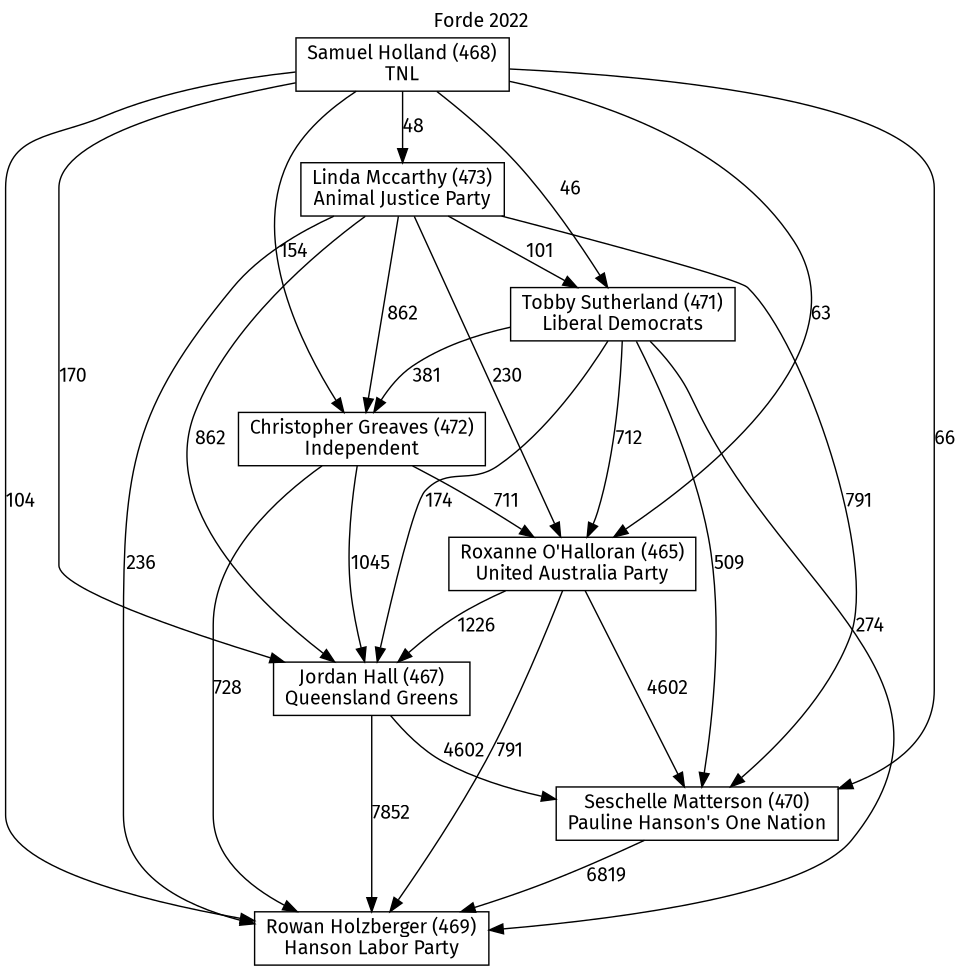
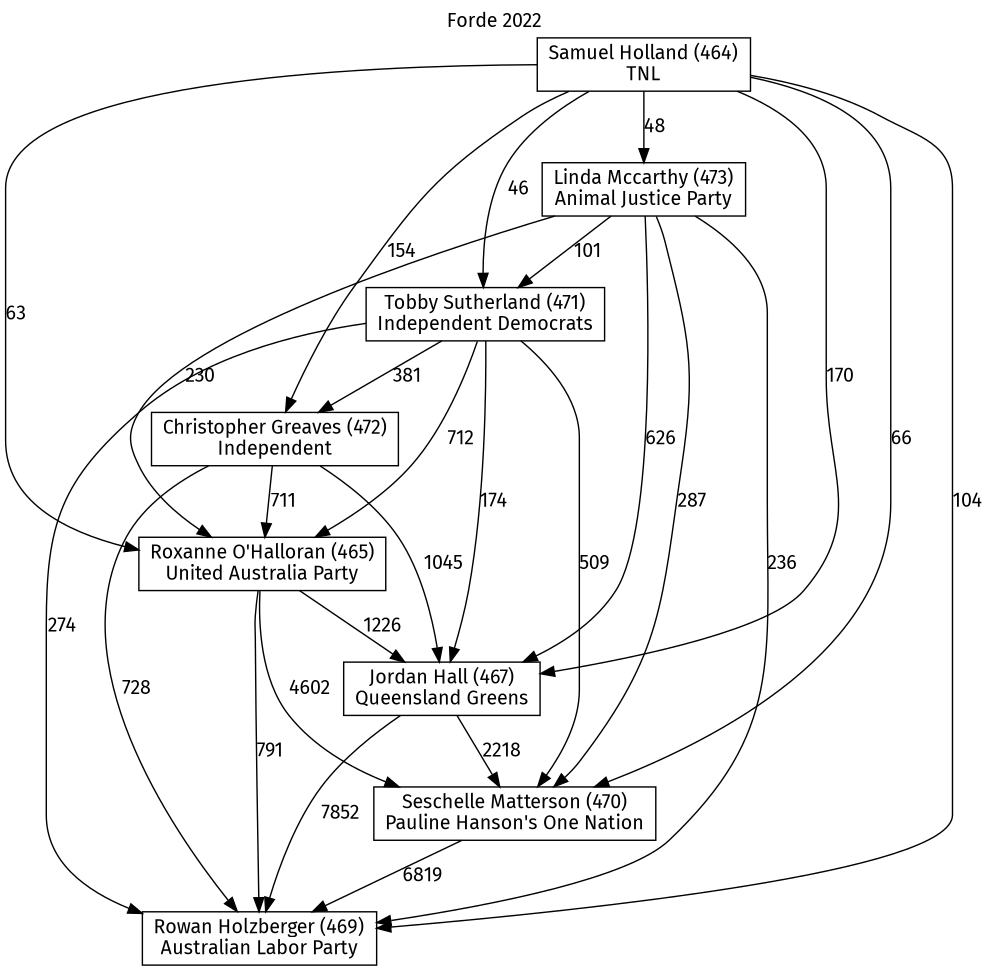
node "Samuel Holland (468) TNL": label "Samuel Holland (468) TNL" -> "Samuel Holland (464) TNL"
edge "Linda Mccarthy (473) Animal Justice Party" -> "Christopher Greaves (472) Independent": removed, label "862"
node "Tobby Sutherland (471) Liberal Democrats": label "Tobby Sutherland (471) Liberal Democrats" -> "Tobby Sutherland (471) Independent Democrats"
edge "Linda Mccarthy (473) Animal Justice Party" -> "Jordan Hall (467) Queensland Greens": label "862" -> "626"
edge "Linda Mccarthy (473) Animal Justice Party" -> "Seschelle Matterson (470) Pauline Hanson's One Nation": label "791" -> "287"
edge "Jordan Hall (467) Queensland Greens" -> "Seschelle Matterson (470) Pauline Hanson's One Nation": label "4602" -> "2218"
node "Rowan Holzberger (469) Hanson Labor Party": label "Rowan Holzberger (469) Hanson Labor Party" -> "Rowan Holzberger (469) Australian Labor Party"
